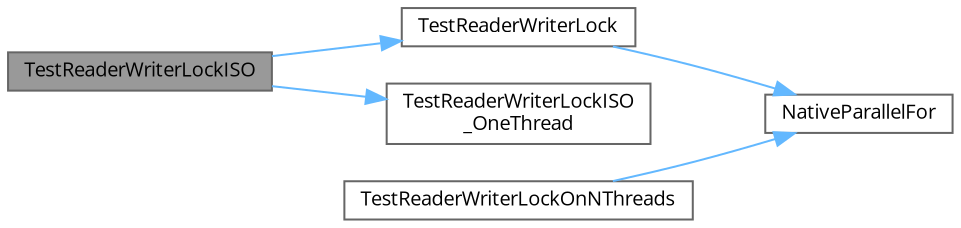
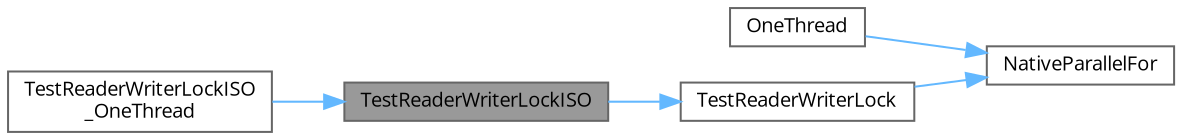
edge "TestReaderWriterLockISO" -> "TestReaderWriterLockISO _OneThread": reversed
node "TestReaderWriterLockOnNThreads": label "TestReaderWriterLockOnNThreads" -> "OneThread"
